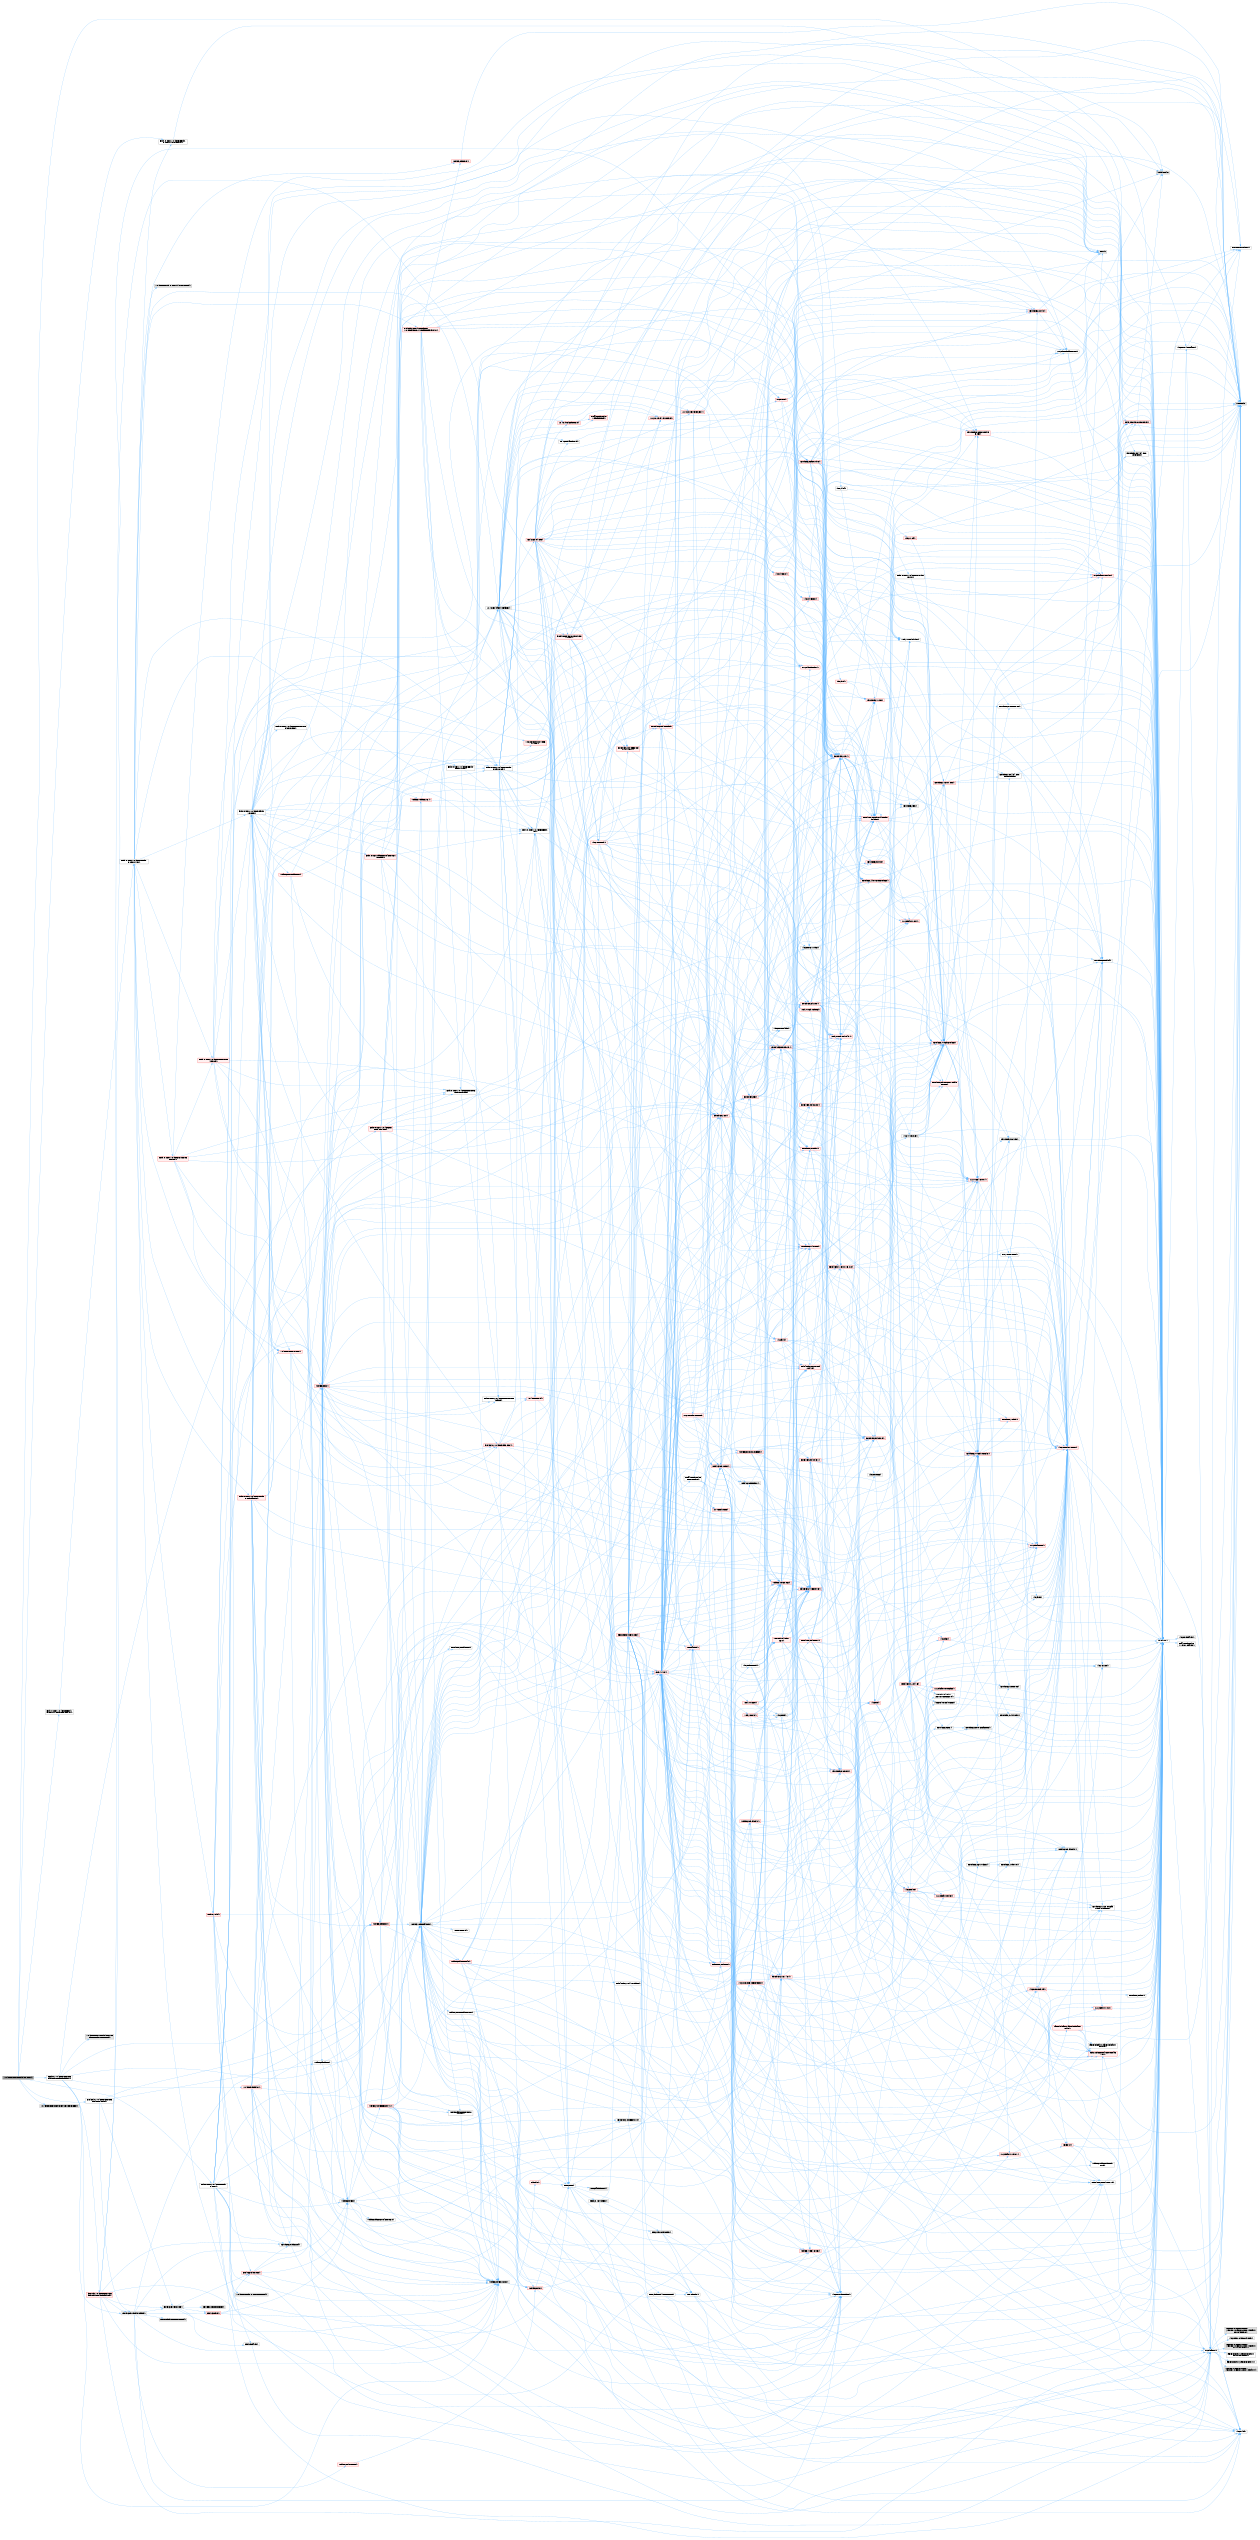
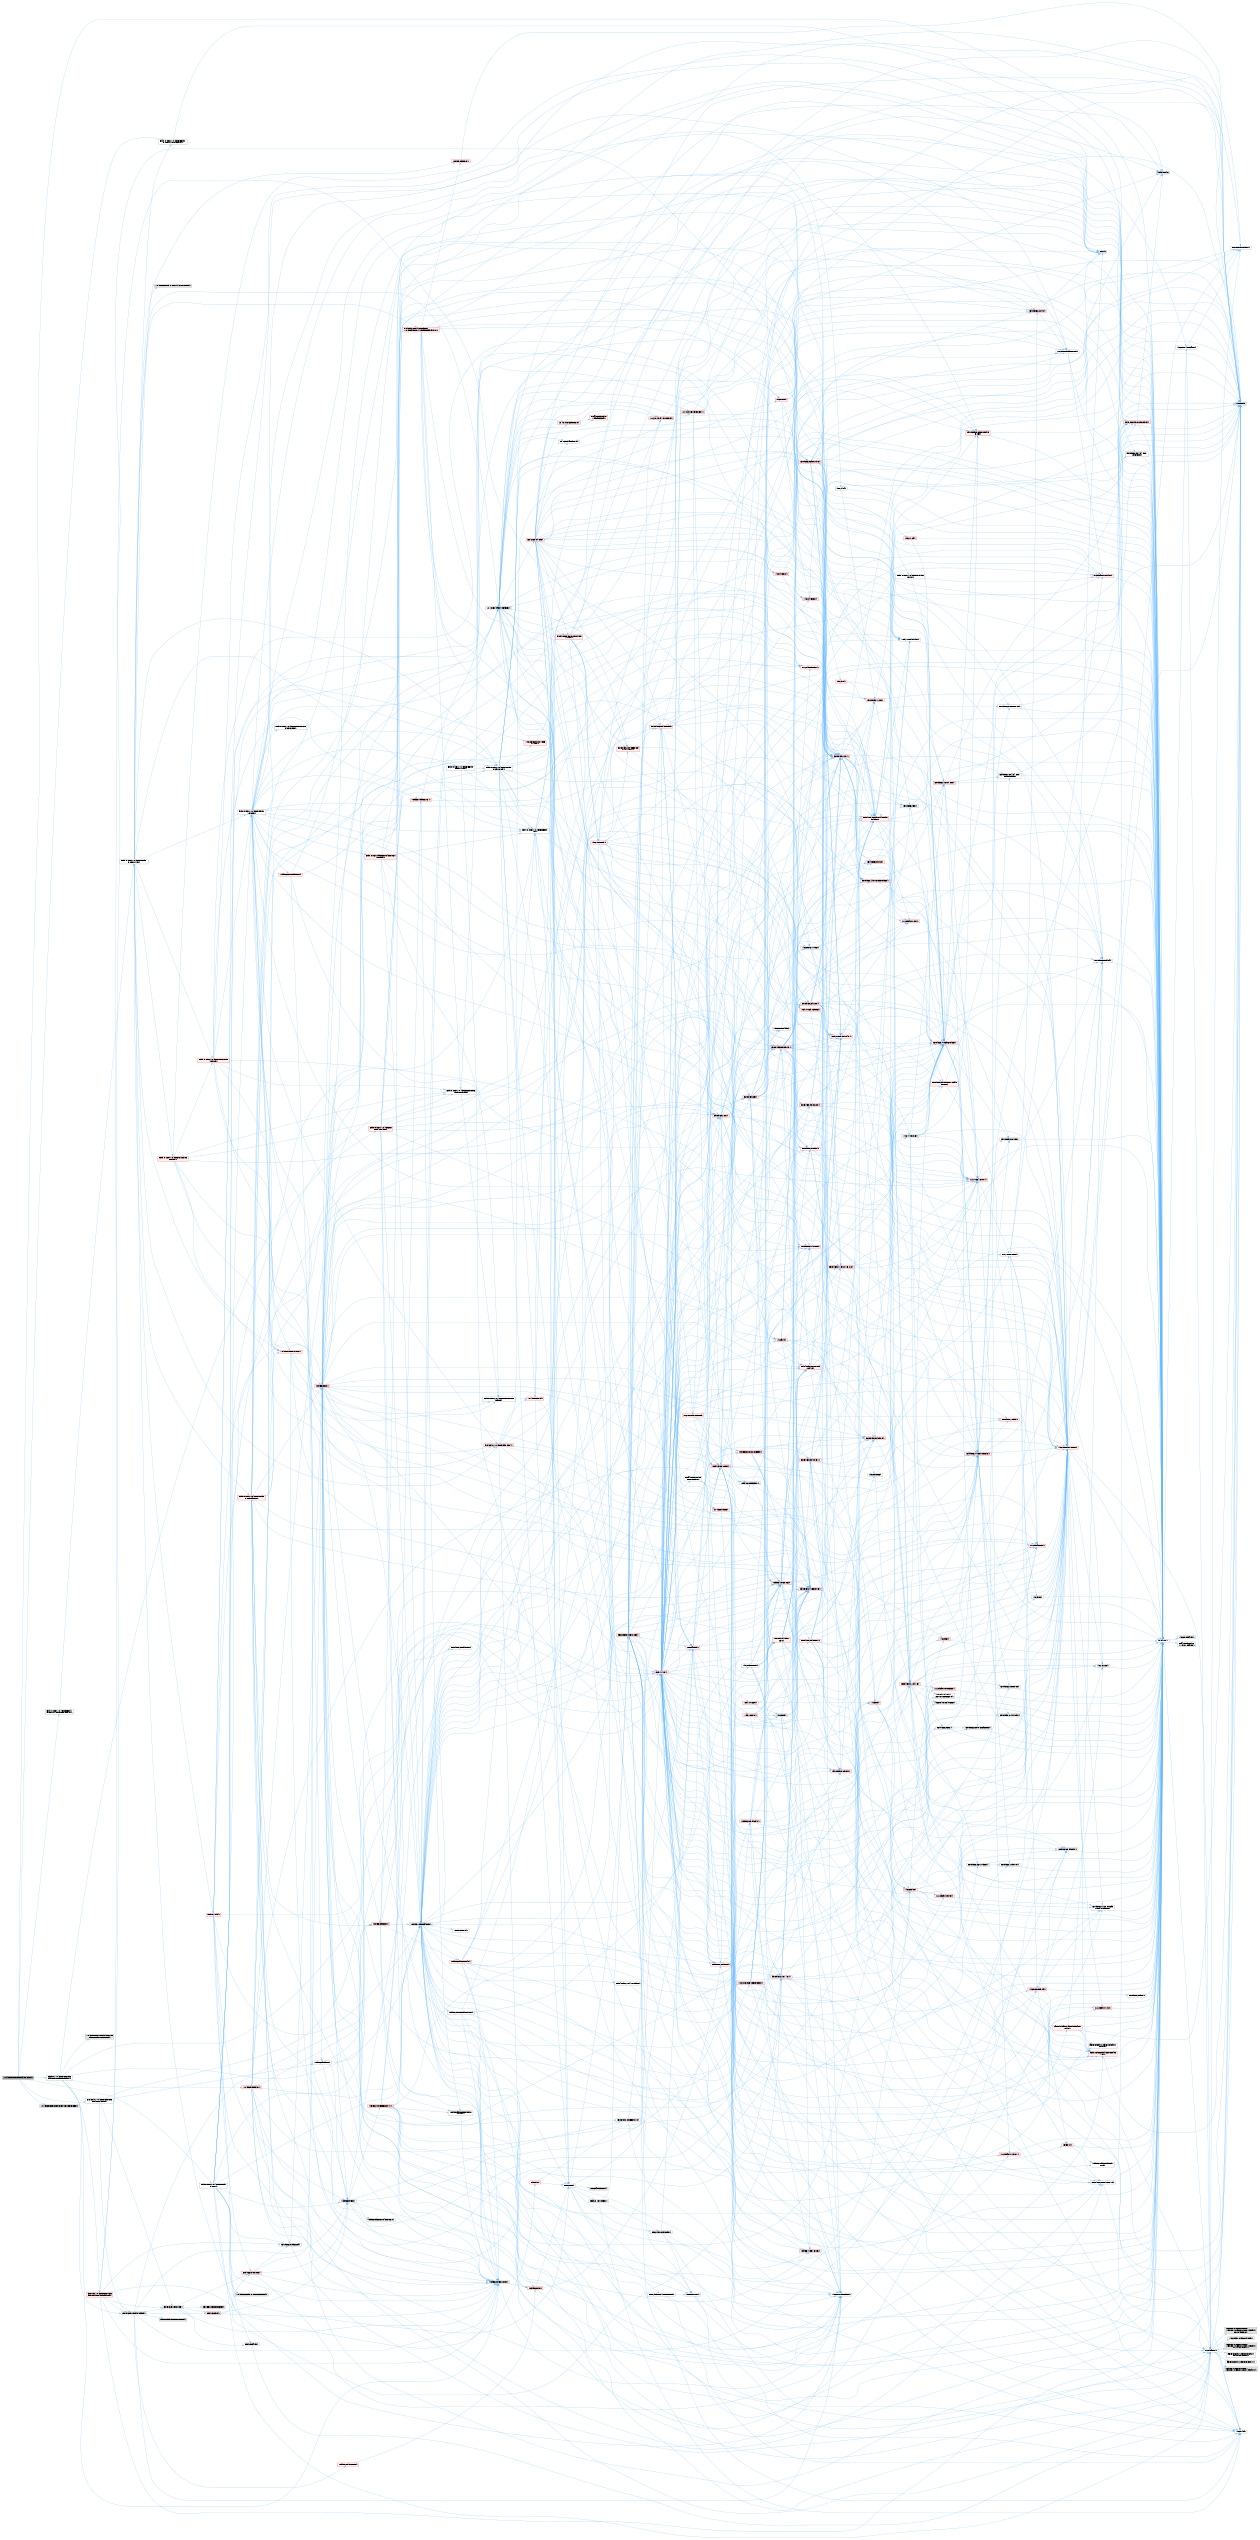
node "LogVerbosity.h": label "LogVerbosity.h" -> "StatsCommon.h"
